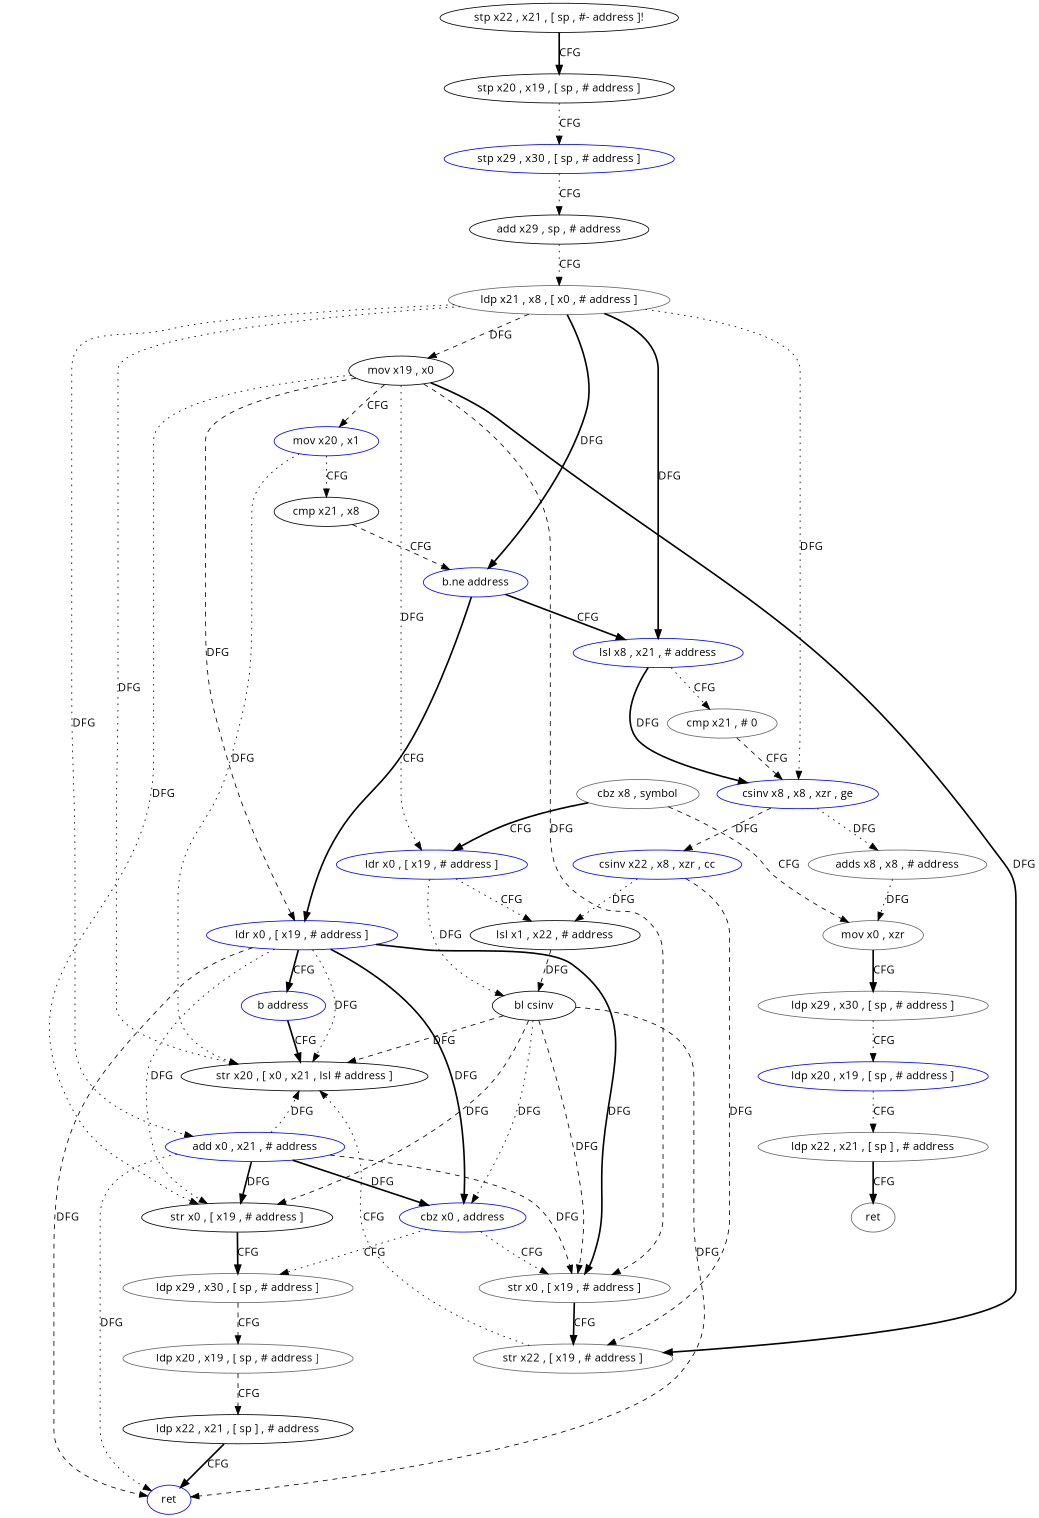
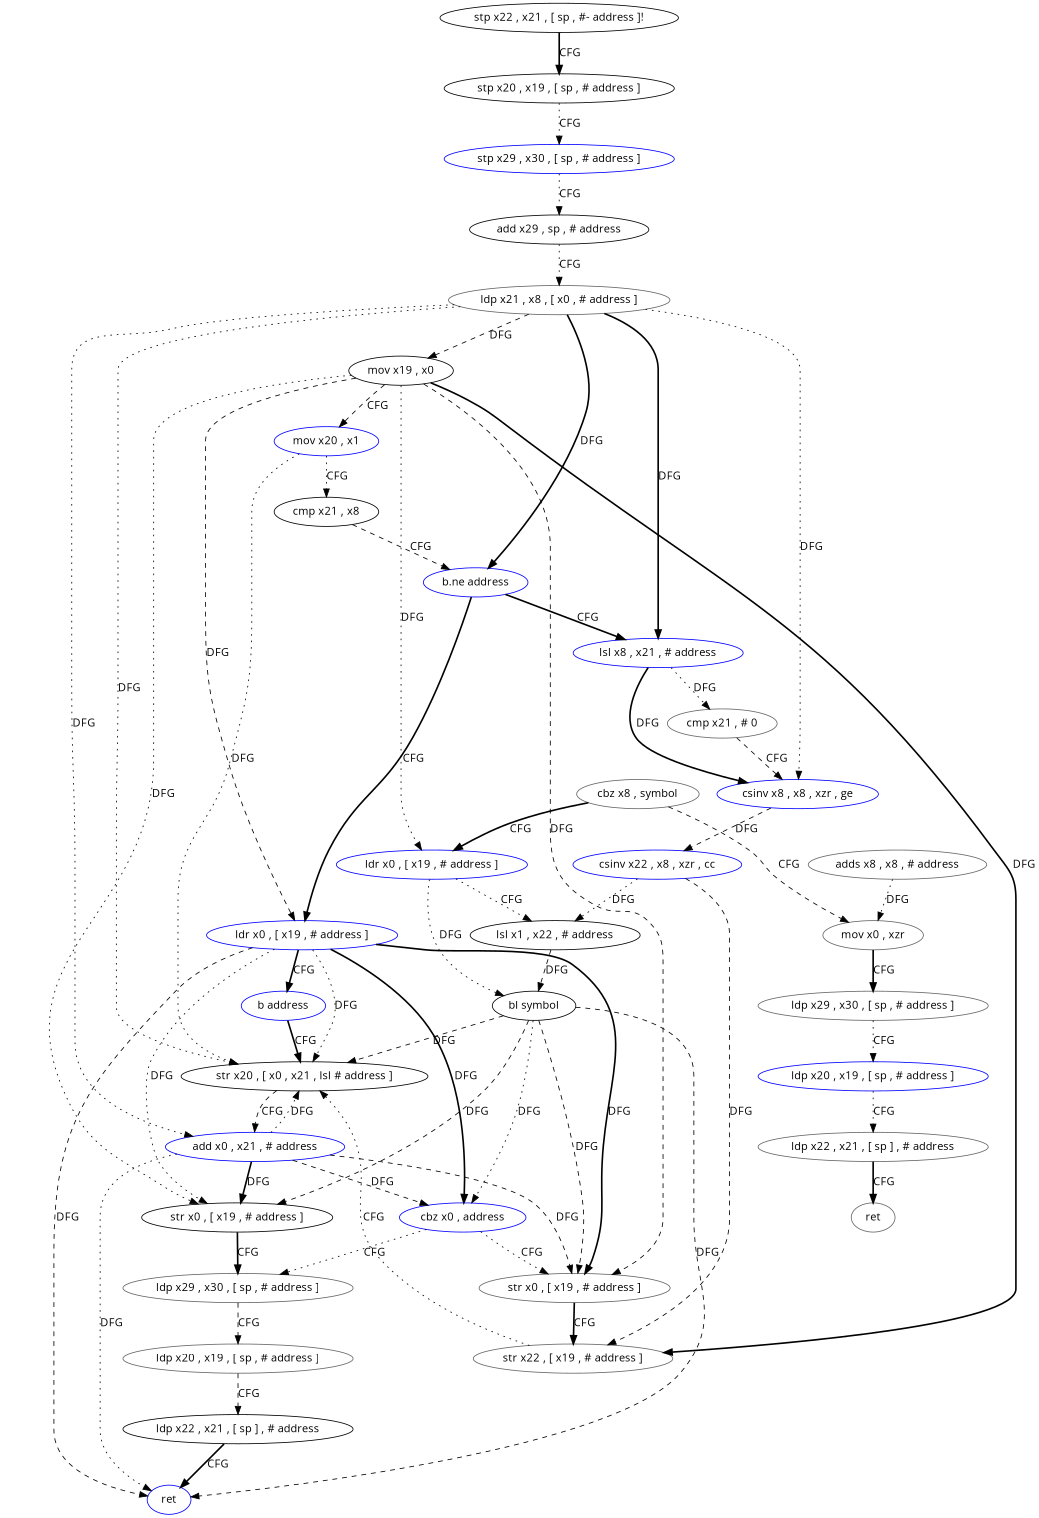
edge "lsl x8 , x21 , # address" -> "cmp x21 , # 0": label "CFG" -> "DFG"
edge "csinv x8 , x8 , xzr , ge" -> "adds x8 , x8 , # address": removed, label "DFG"
node "bl csinv": label "bl csinv" -> "bl symbol"
edge "str x20 , [ x0 , x21 , lsl # address ]" -> "add x0 , x21 , # address": added, label "CFG"
edge "add x0 , x21 , # address" -> "cbz x0 , address": style bold -> dashed
